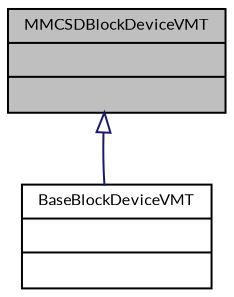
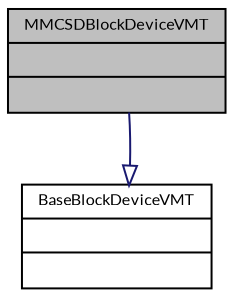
edge "BaseBlockDeviceVMT" -> "MMCSDBlockDeviceVMT": reversed
